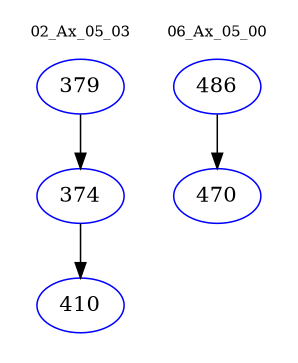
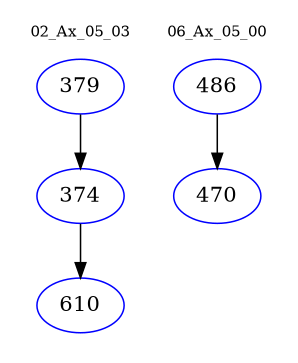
node "410": label "410" -> "610"
